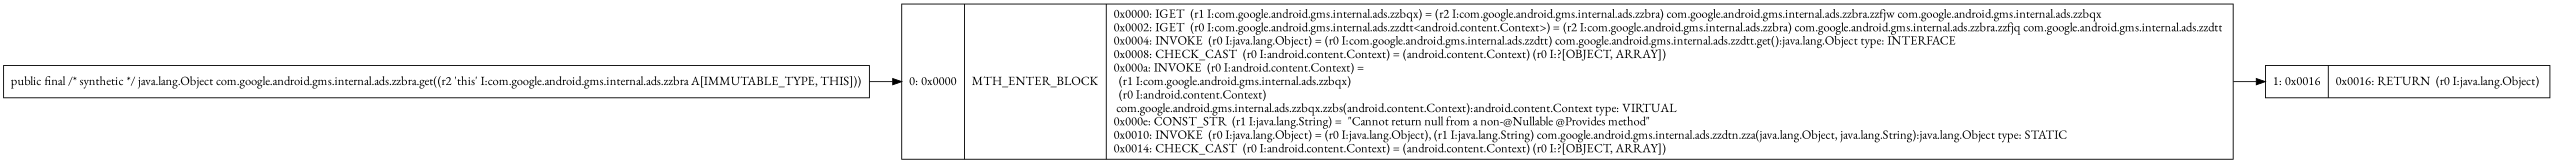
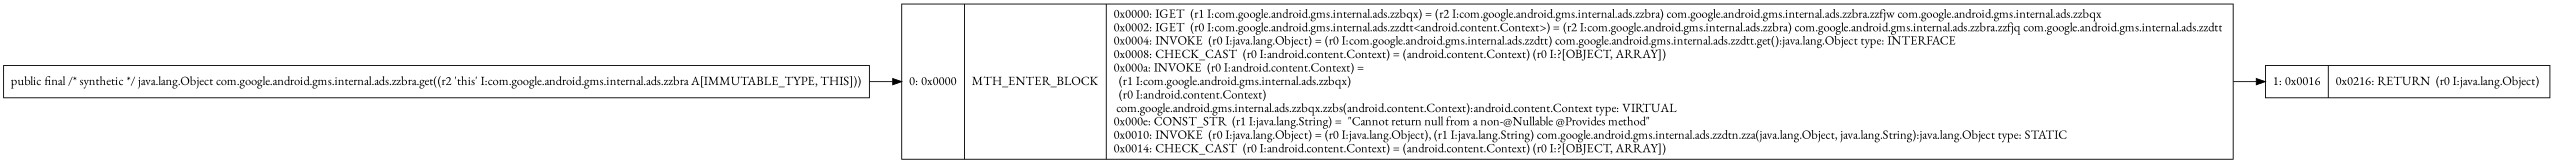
node "1: 0x0016": text "0x0016: RETURN  (r0 I:java.lang.Object)" -> "0x0216: RETURN  (r0 I:java.lang.Object)"
